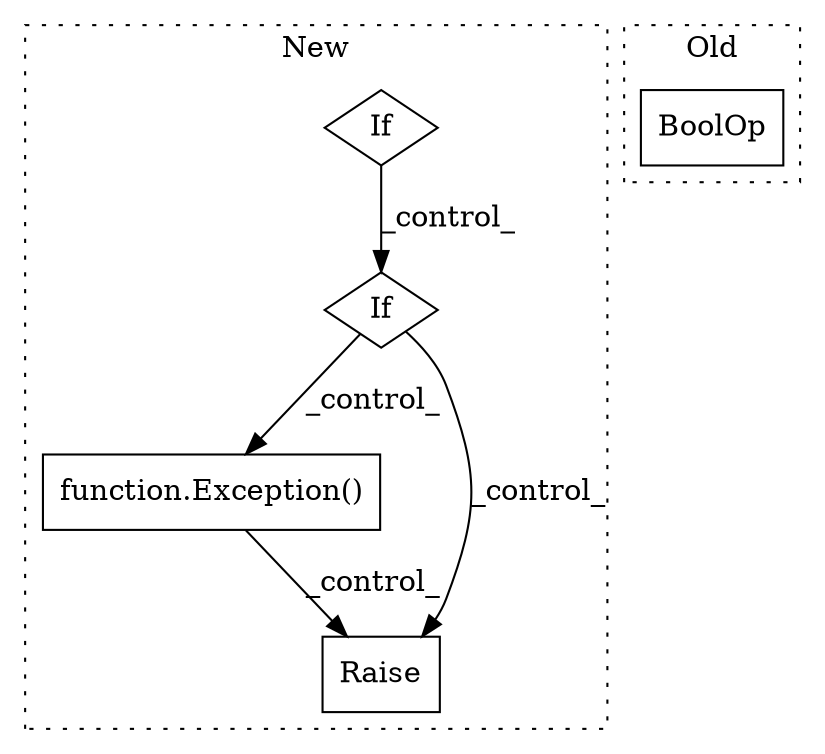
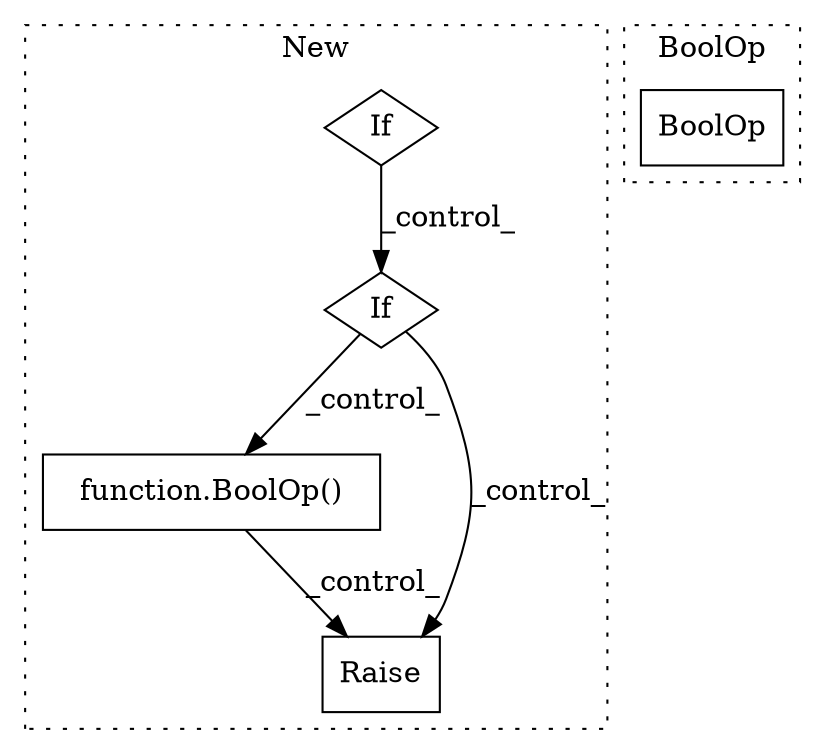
cluster "Old": label "Old" -> "BoolOp"
node "function.Exception()": label "function.Exception()" -> "function.BoolOp()"
